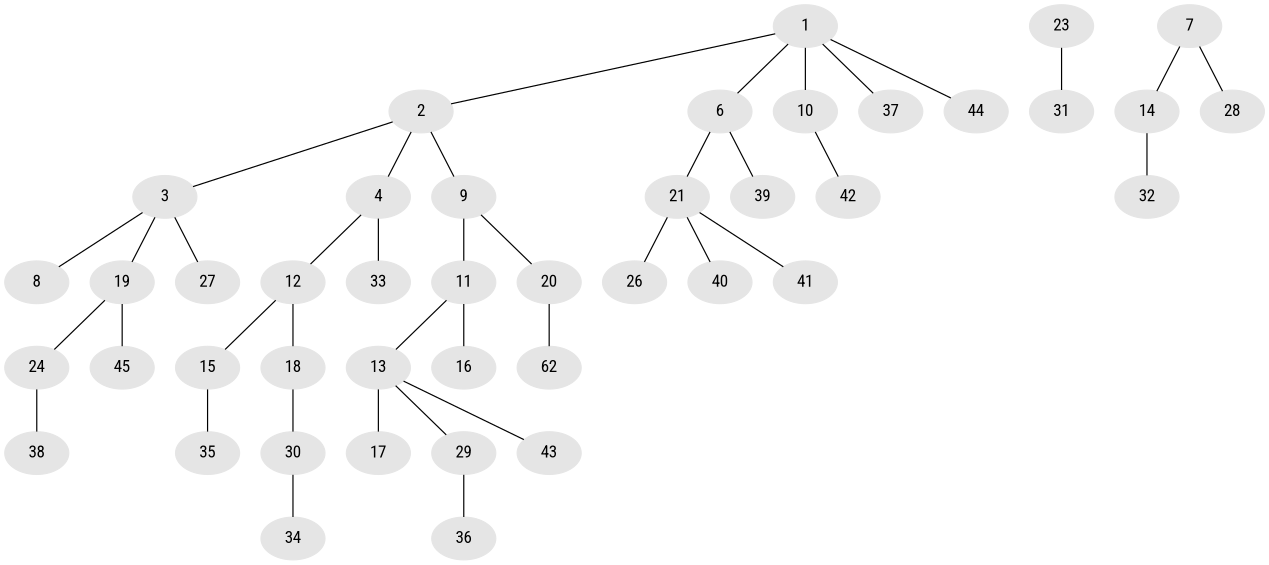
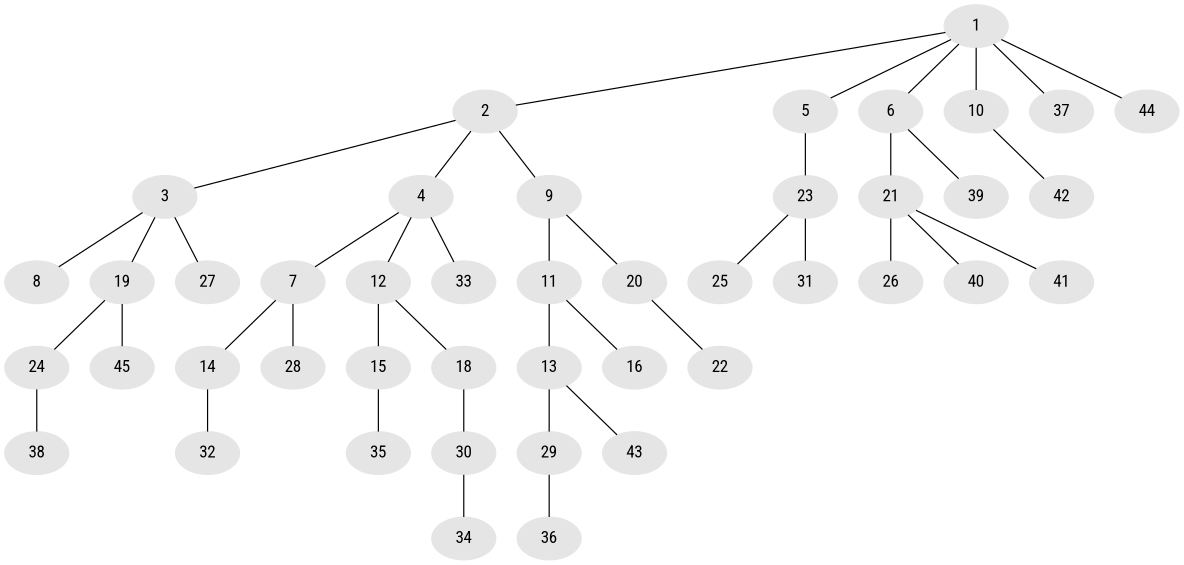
node "5": added
edge "4" -- "7": added
node "25": added
node "62": label "62" -> "22"
node "17": removed
